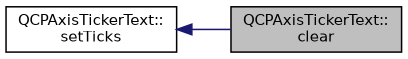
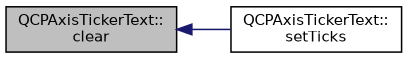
edge "QCPAxisTickerText:: clear" -> "QCPAxisTickerText:: setTicks": reversed
